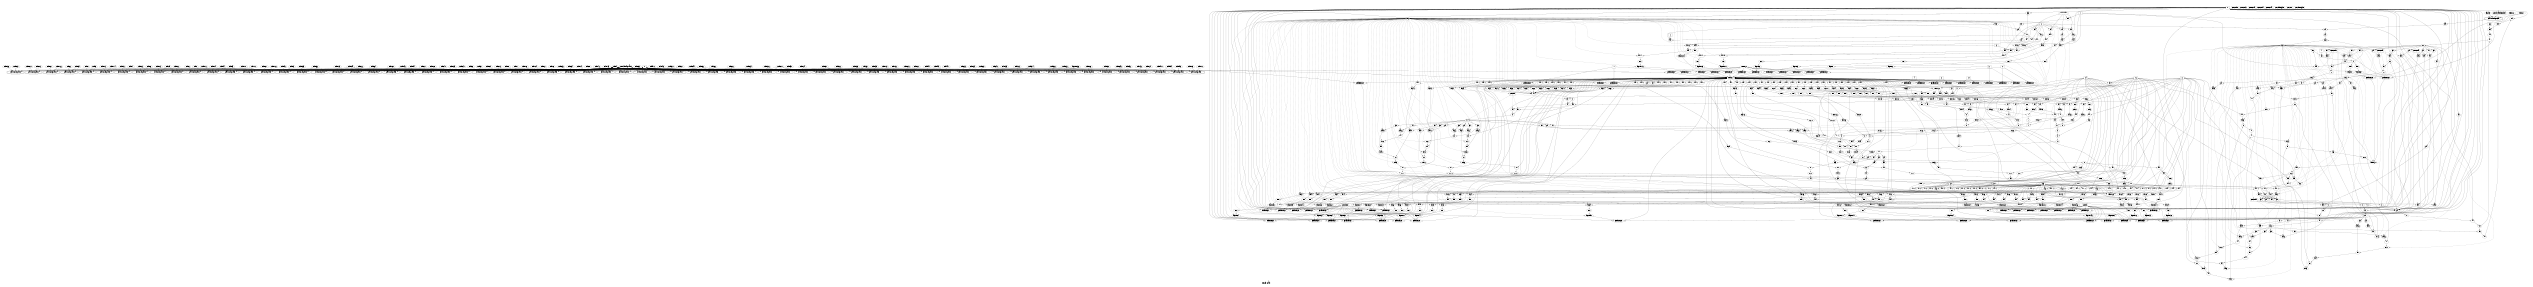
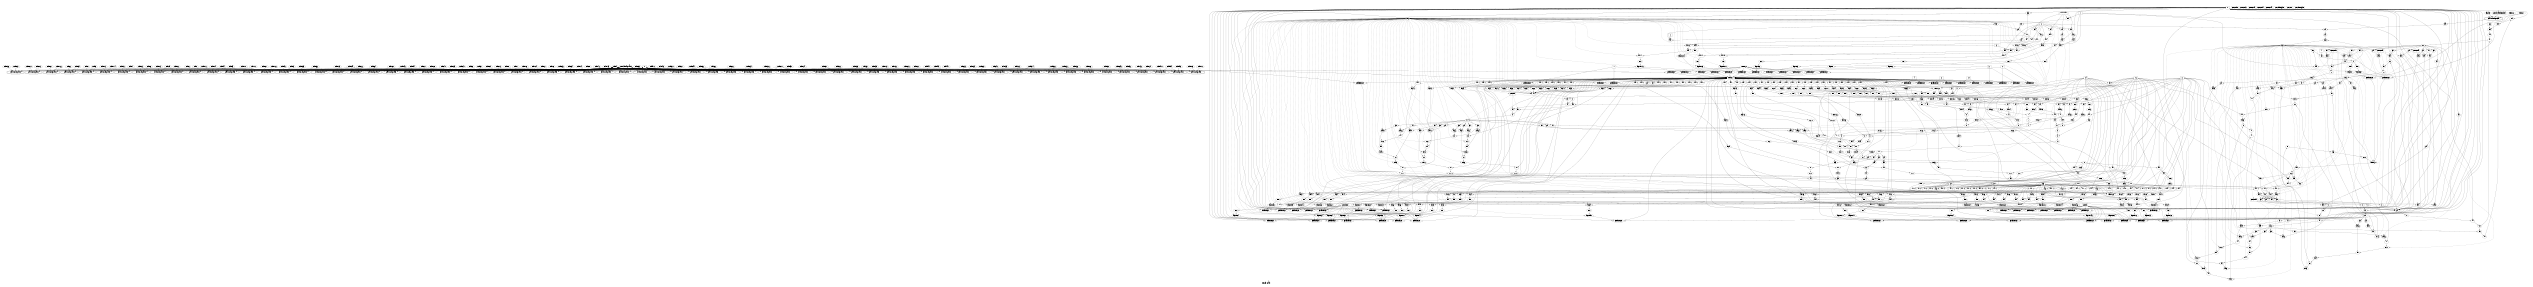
node "idxprom_836": label "idxprom_836" -> "node_836"
node "or35": removed
